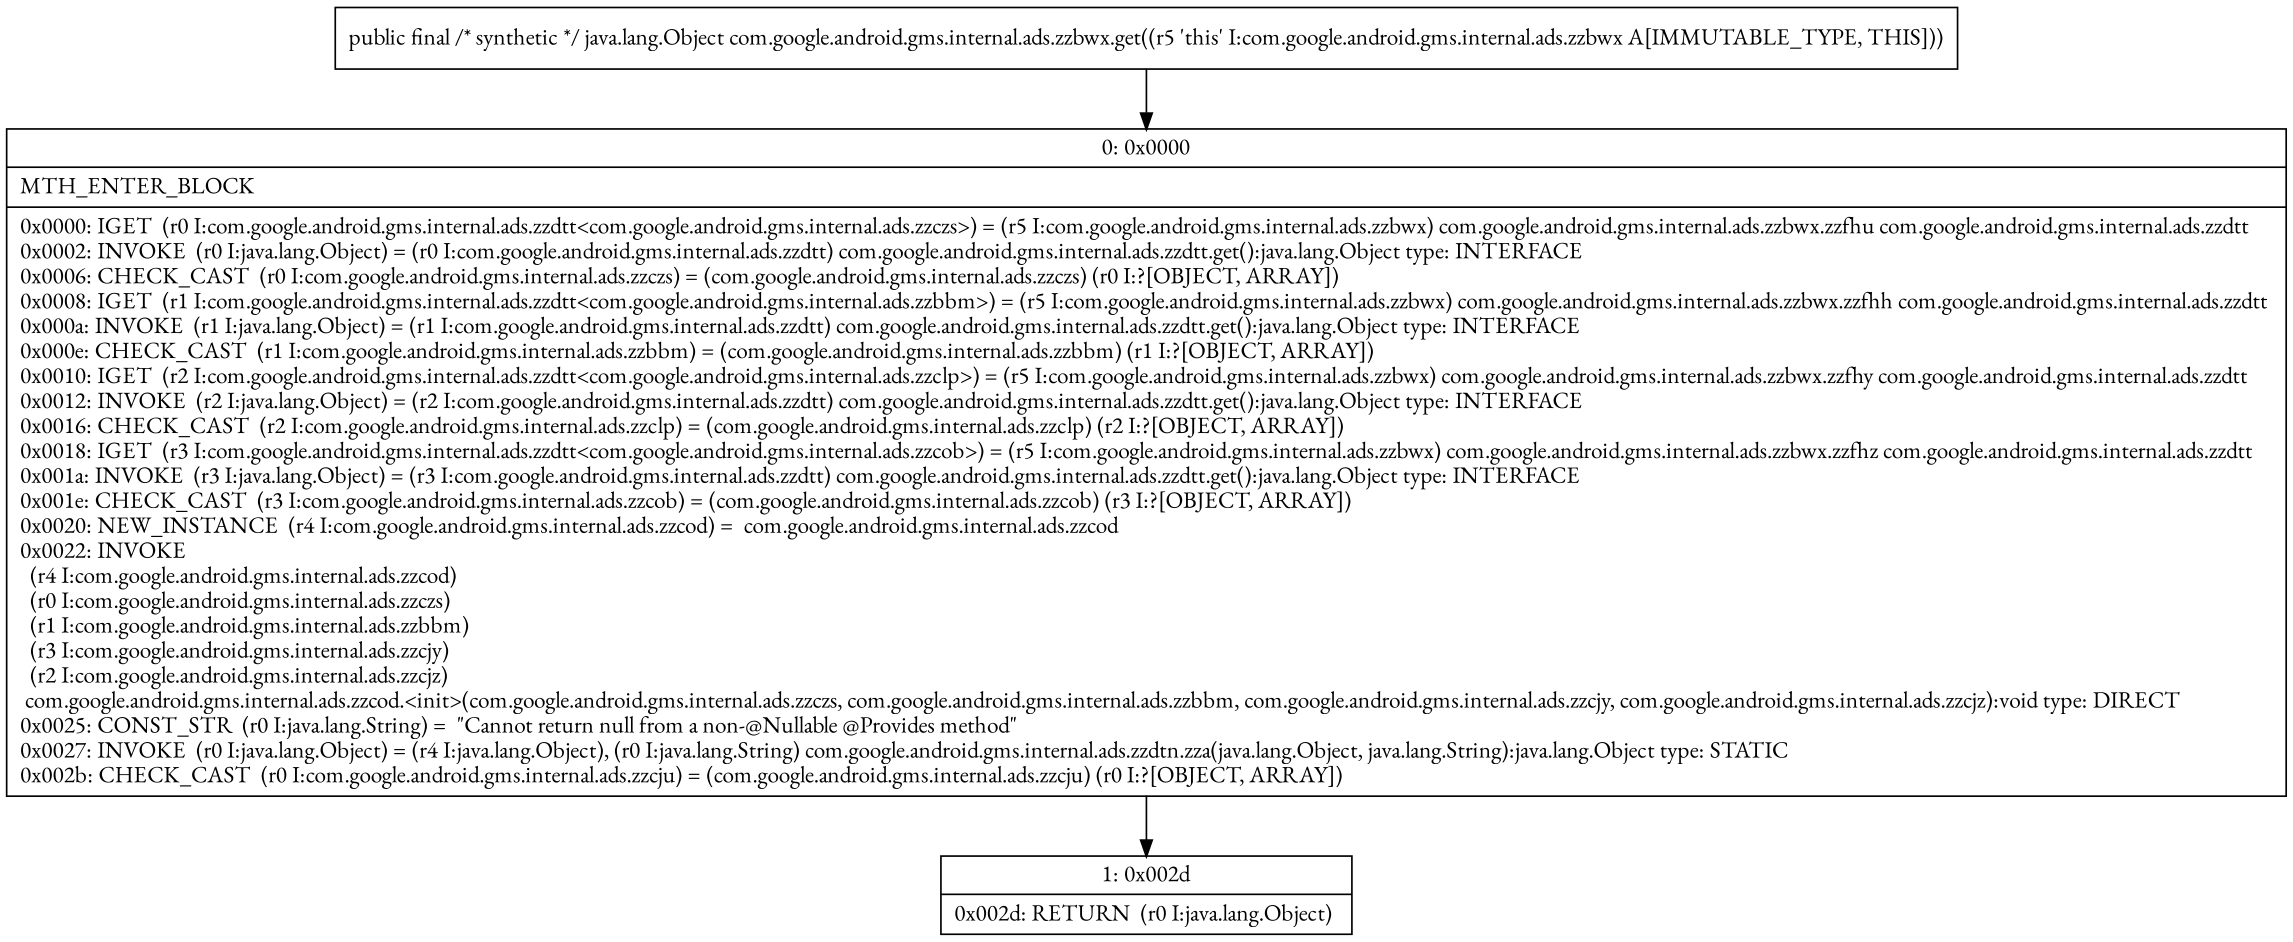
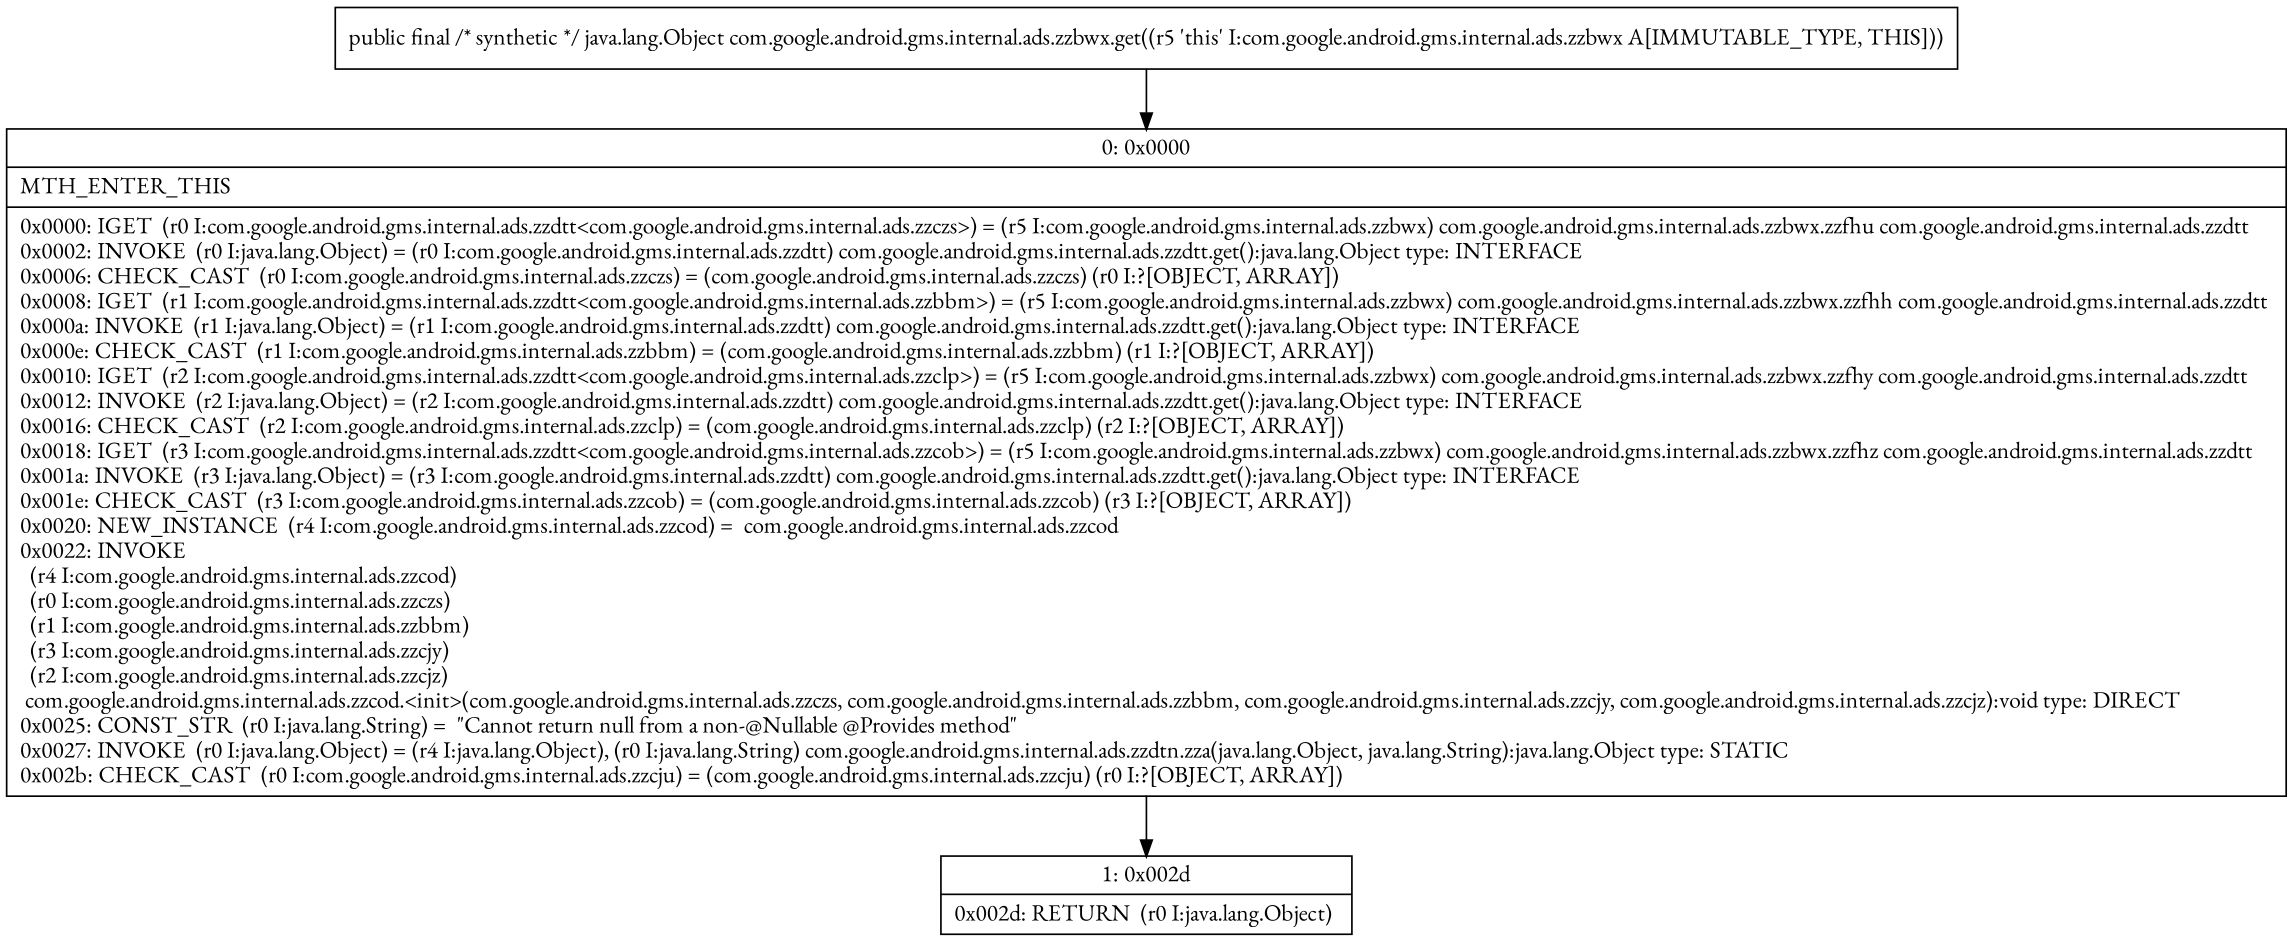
node "0: 0x0000": text "MTH_ENTER_BLOCK" -> "MTH_ENTER_THIS"
